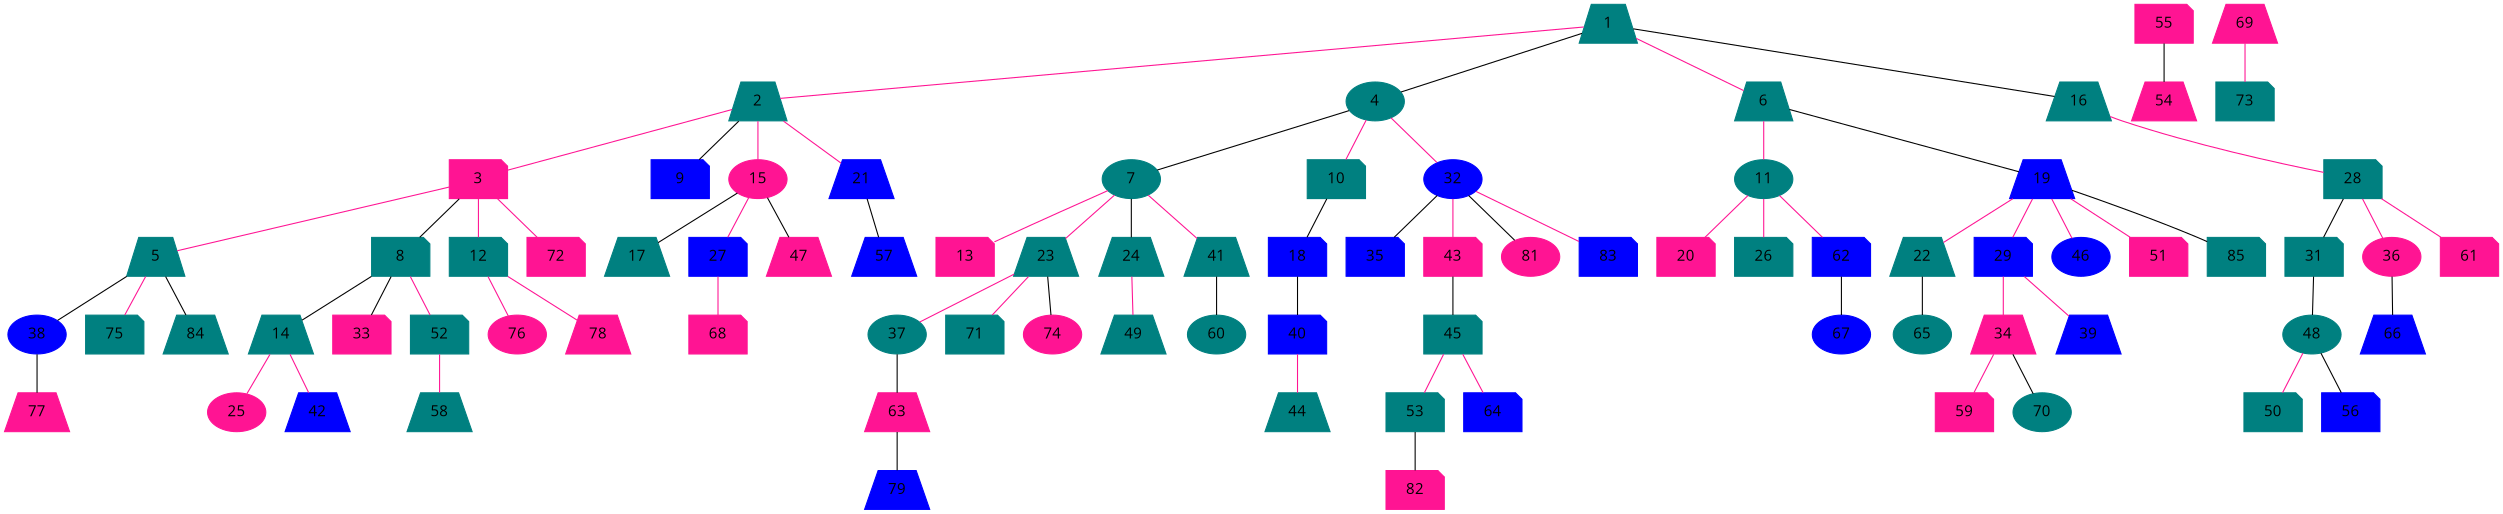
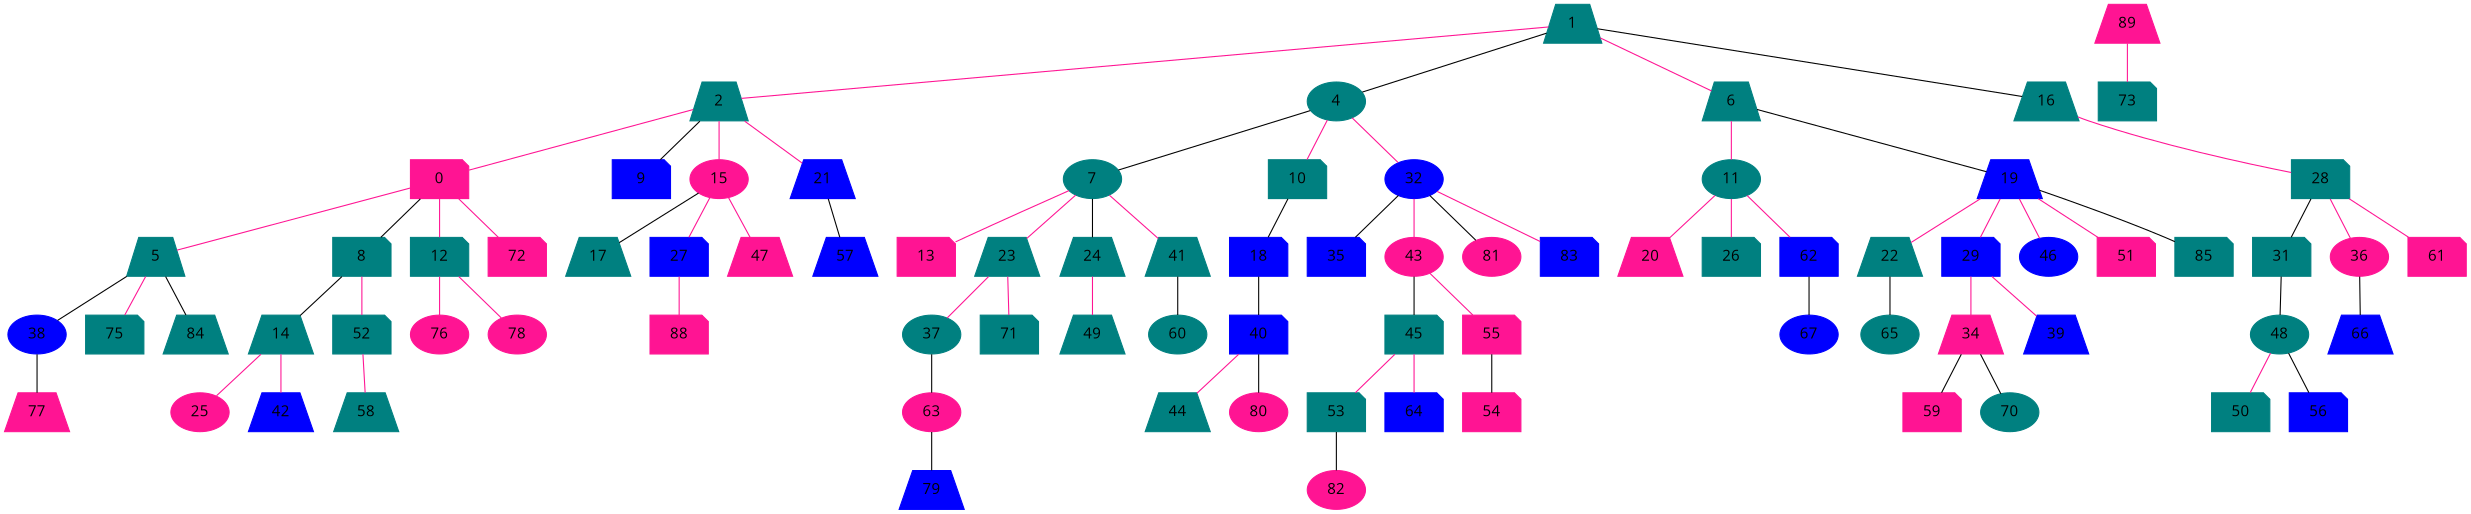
node "69": label "69" -> "89"
node "54": shape trapezium -> note
node "3": label "3" -> "0"
edge "15" -- "47": color black -> deeppink
node "43": shape note -> ellipse
node "20": shape note -> trapezium
edge "43" -- "55": added
node "33": removed
node "78": shape trapezium -> ellipse
node "68": label "68" -> "88"
node "74": removed
edge "34" -- "59": color deeppink -> black
node "63": shape trapezium -> ellipse
node "80": added
node "82": shape note -> ellipse
